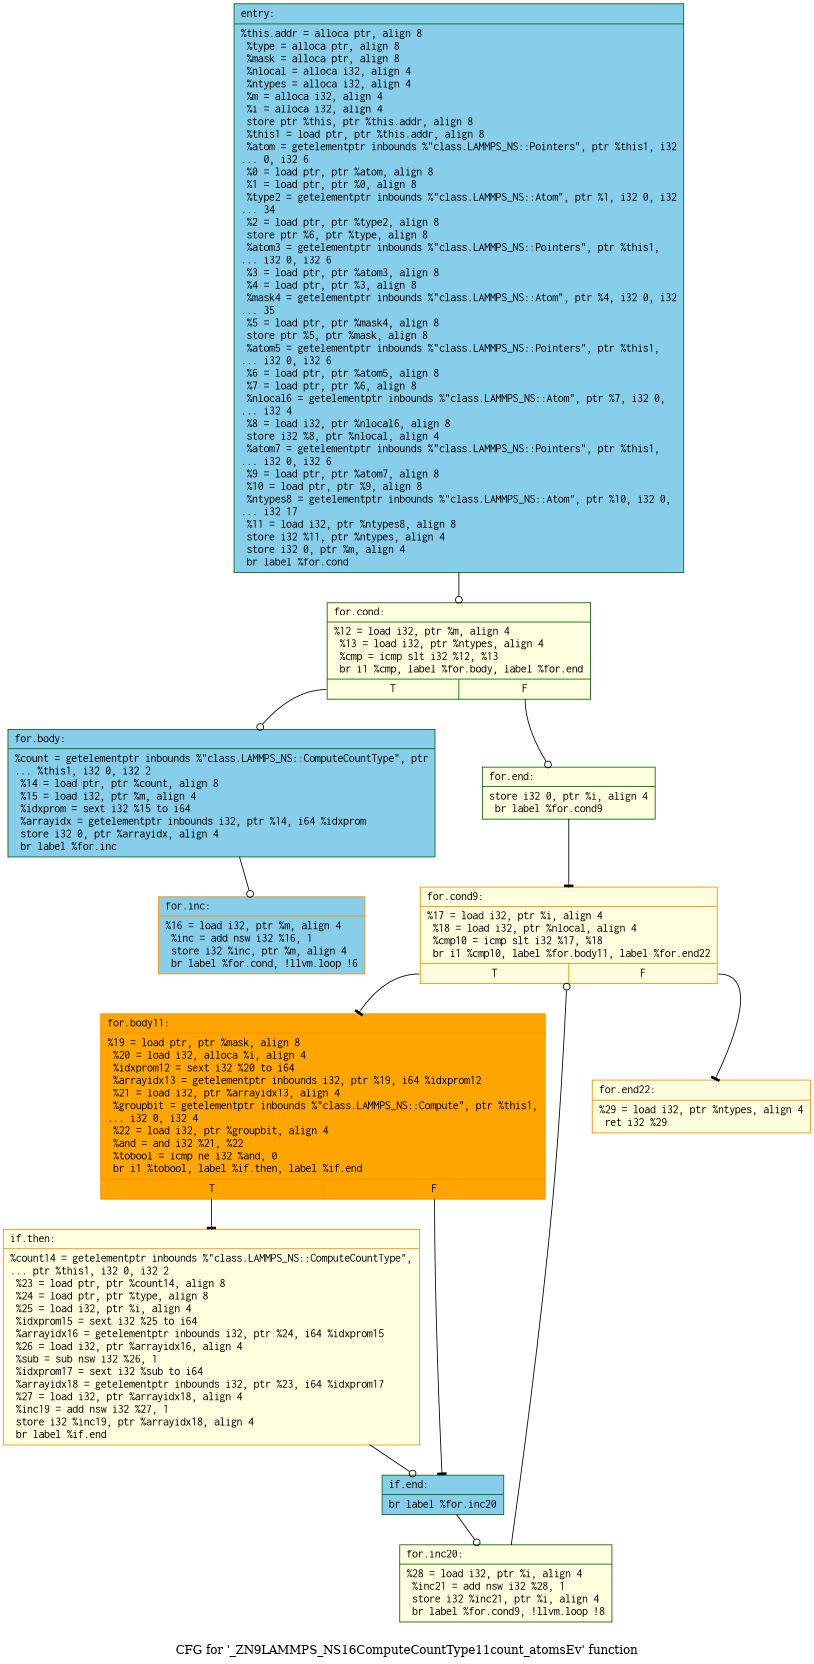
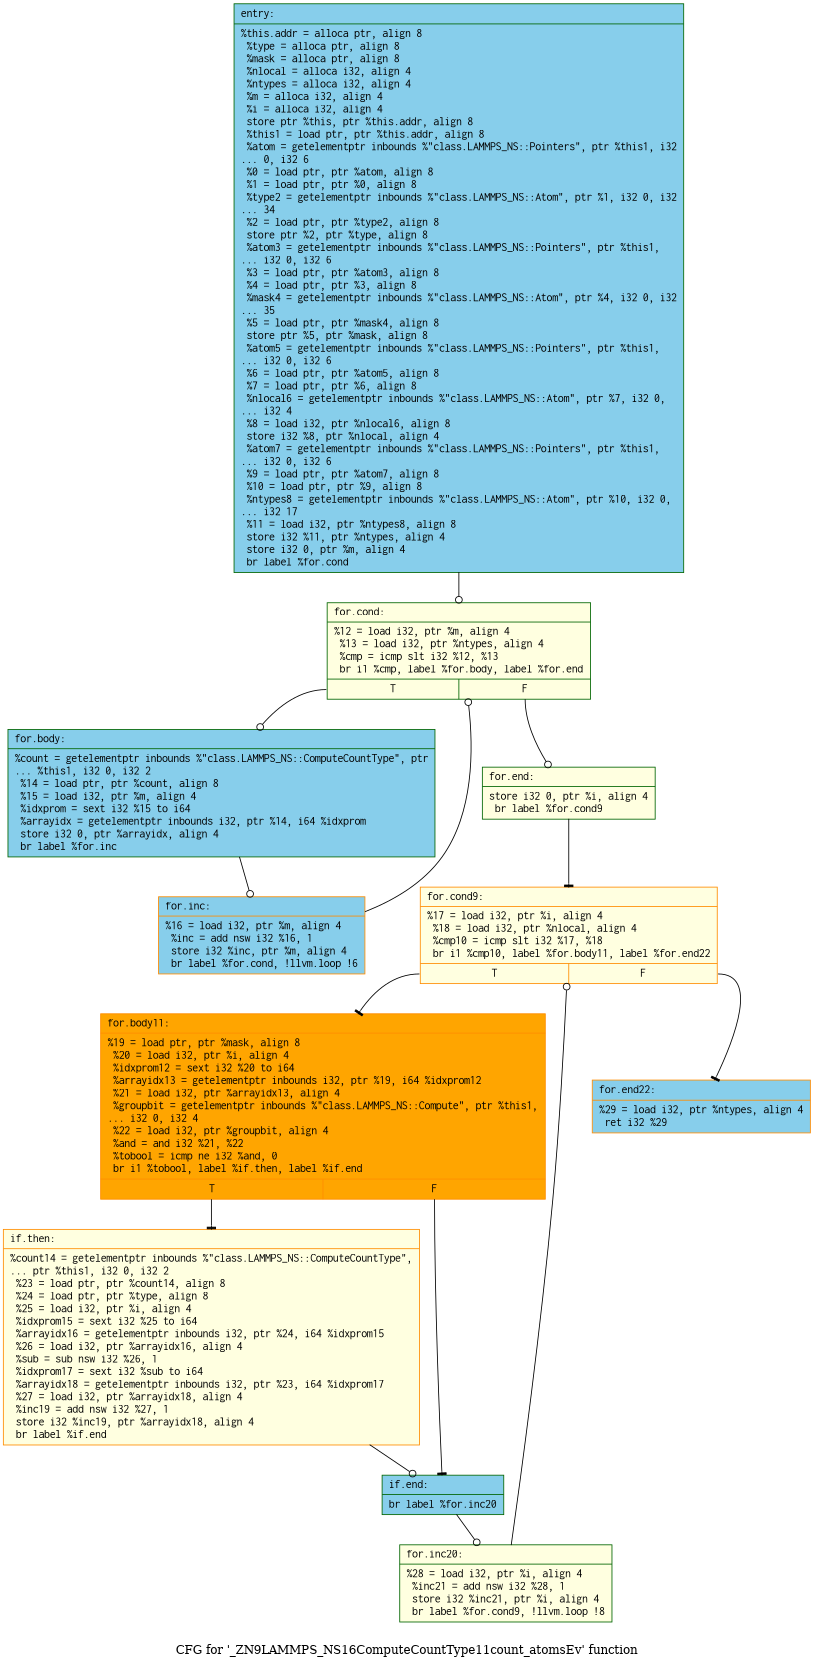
node "entry:": text "store ptr %6, ptr %type, align 8" -> "store ptr %2, ptr %type, align 8"
edge "for.inc:" -> "for.cond:": added
node "for.body11:": text "%20 = load i32, alloca %i, align 4" -> "%20 = load i32, ptr %i, align 4"
node "for.end22:": fillcolor lightyellow -> skyblue
